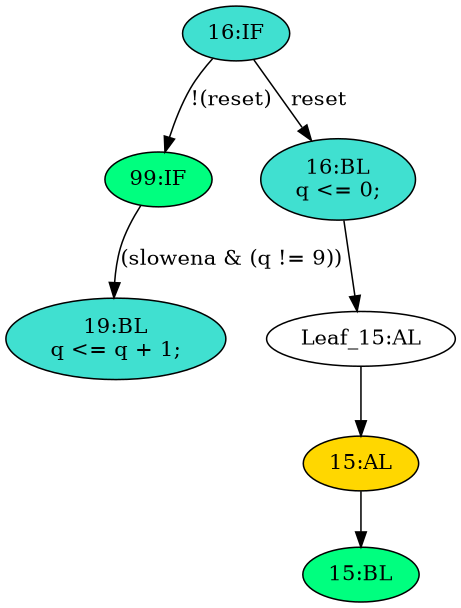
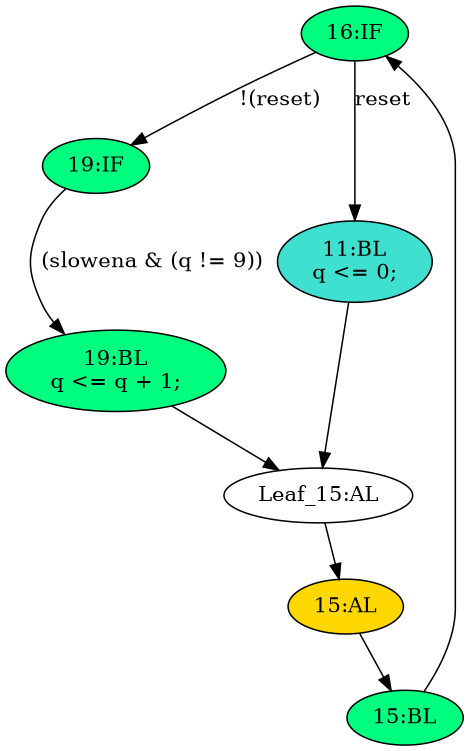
node "16:IF": fillcolor turquoise -> springgreen
node "99:IF": label "99:IF" -> "19:IF"
node "16:BL q <= 0;": label "16:BL q <= 0;" -> "11:BL q <= 0;"
node "19:BL q <= q + 1;": fillcolor turquoise -> springgreen
edge "15:BL" -> "16:IF": added
edge "19:BL q <= q + 1;" -> "Leaf_15:AL": added
